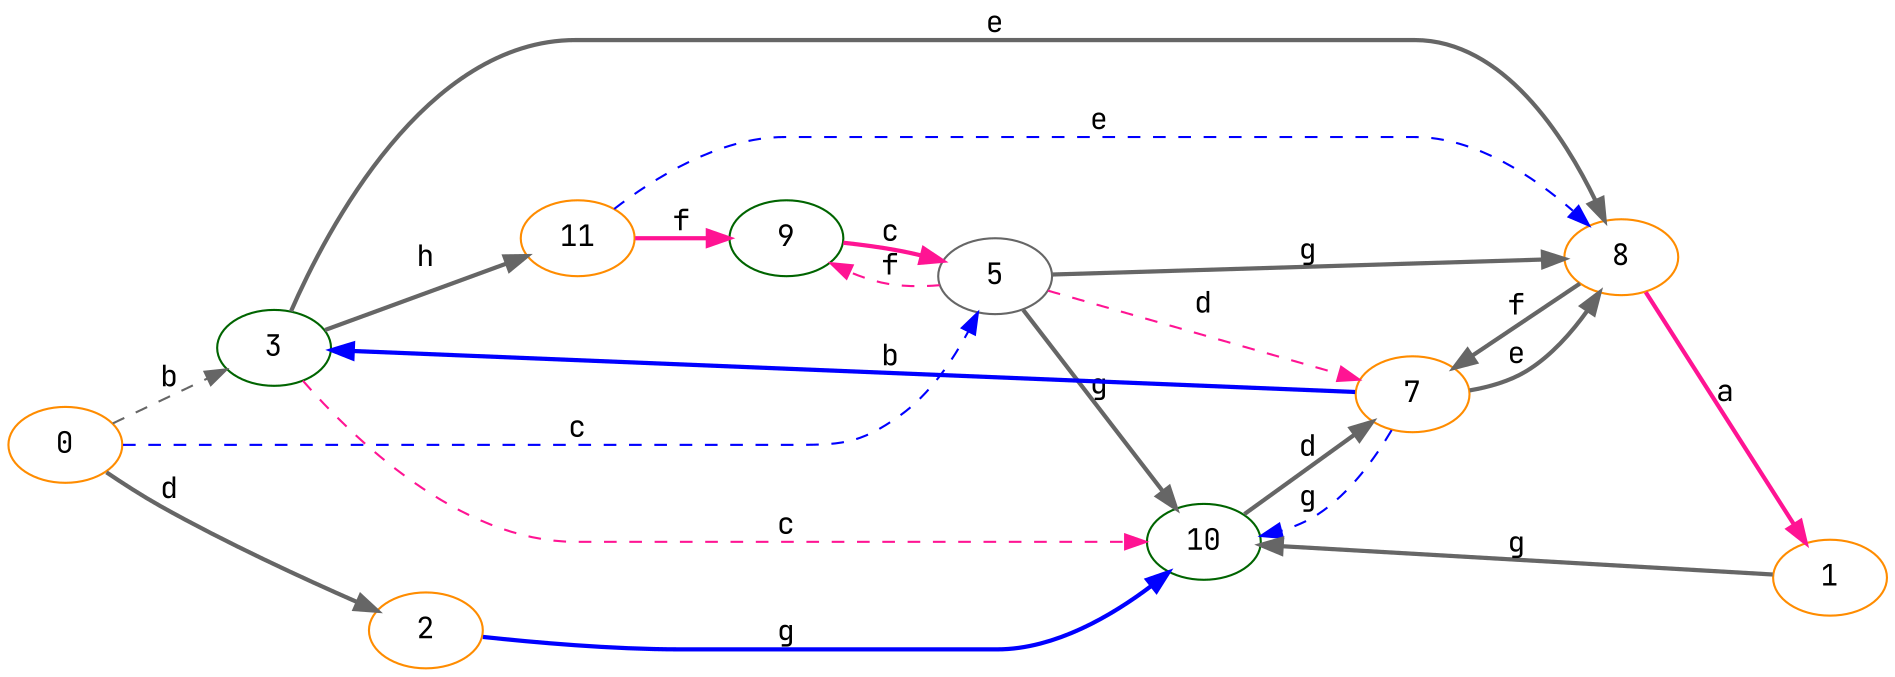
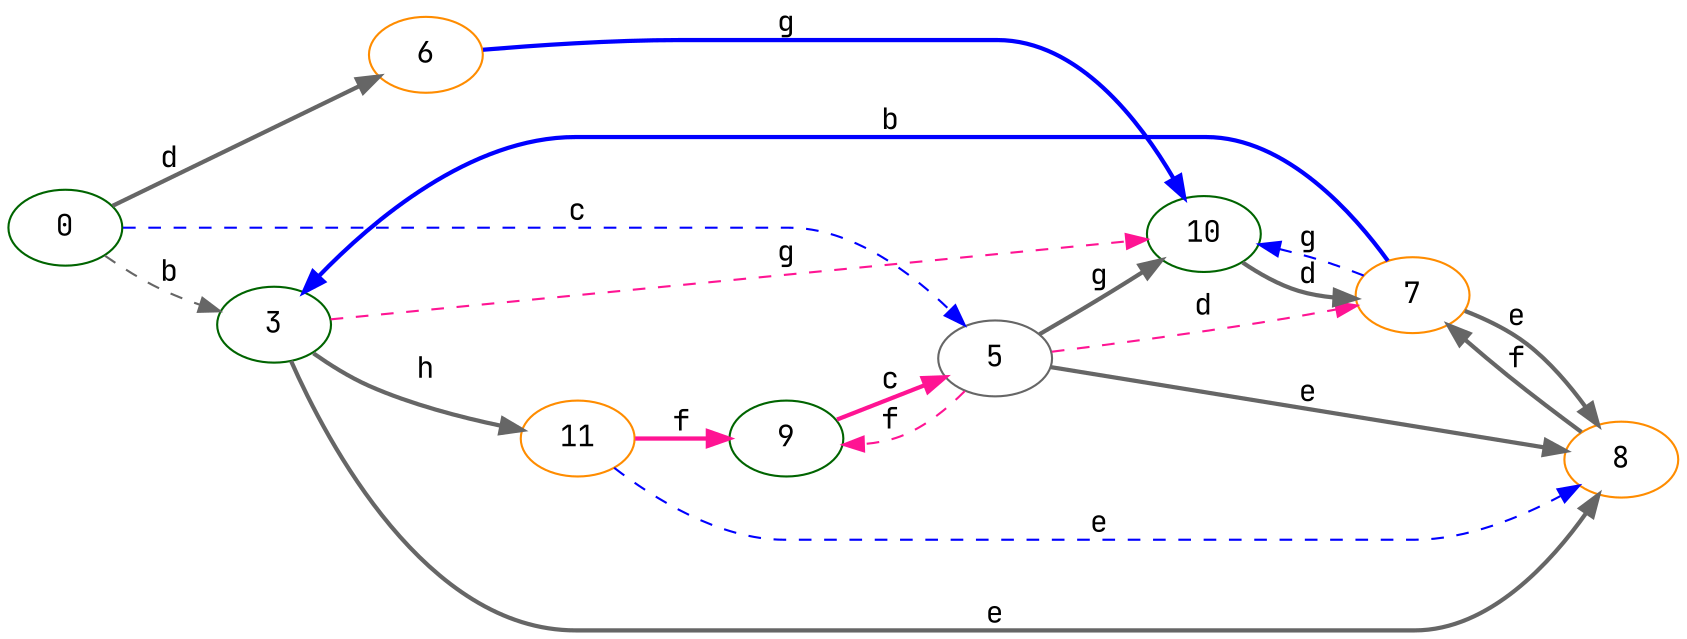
edge "5" -> "8": label "g" -> "e"
node "0": color darkorange -> darkgreen
edge "3" -> "10": label "c" -> "g"
node "1": removed
node "2": label "2" -> "6"
